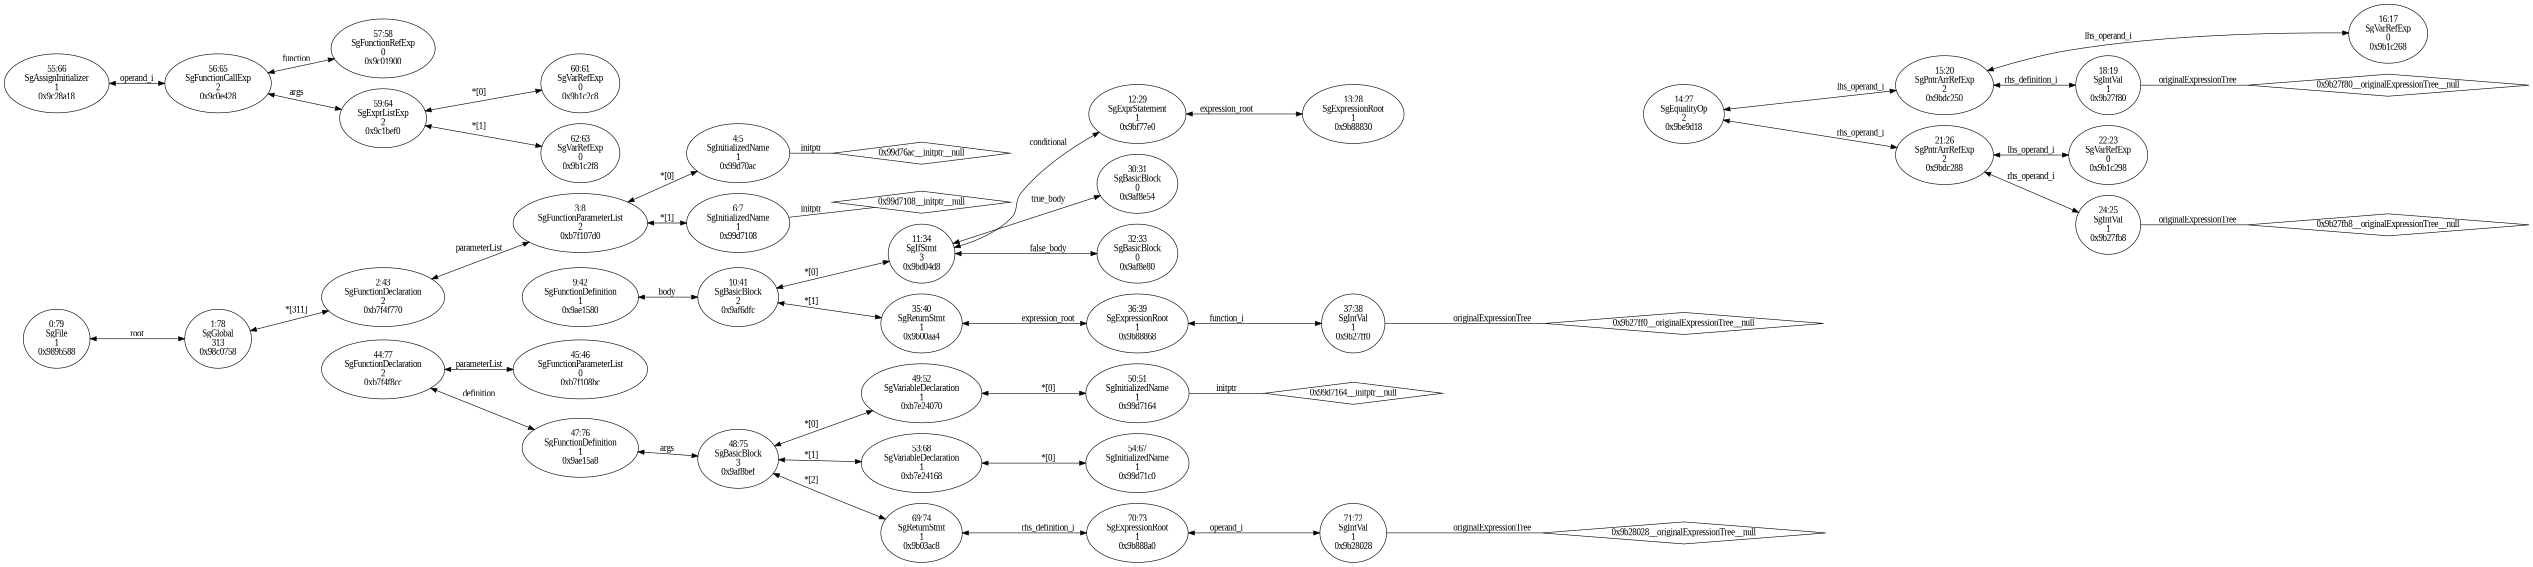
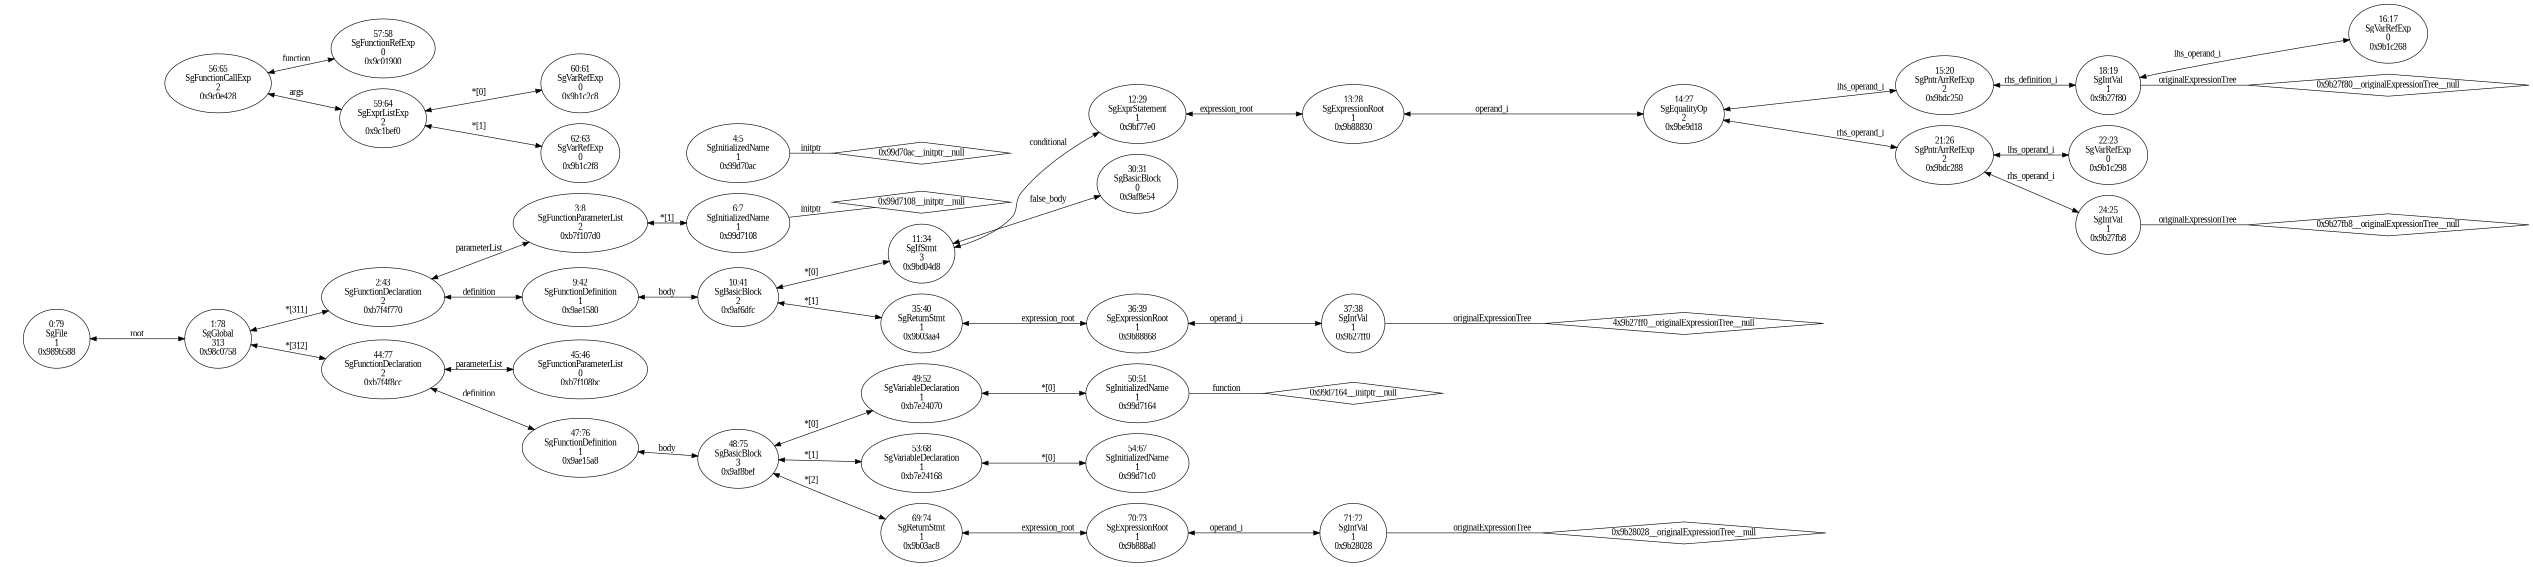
edge "16:17 SgVarRefExp 0 0x9b1c268" -- "15:20 SgPntrArrRefExp 2 0x9bdc250": now "16:17 SgVarRefExp 0 0x9b1c268" -- "18:19 SgIntVal 1 0x9b27f80"
node "55:66 SgAssignInitializer 1 0x9c28a18": removed
edge "13:28 SgExpressionRoot 1 0x9b88830" -- "14:27 SgEqualityOp 2 0x9be9d18": added, label "operand_i"
node "0x99d76ac__initptr__null": label "0x99d76ac__initptr__null" -> "0x99d70ac__initptr__null"
edge "4:5 SgInitializedName 1 0x99d70ac" -- "3:8 SgFunctionParameterList 2 0xb7f107d0": removed, label "*[0]"
edge "30:31 SgBasicBlock 0 0x9af8e54" -- "11:34 SgIfStmt 3 0x9bd04d8": label "true_body" -> "false_body"
node "32:33 SgBasicBlock 0 0x9af8e80": removed
edge "2:43 SgFunctionDeclaration 2 0xb7f4f770" -- "9:42 SgFunctionDefinition 1 0x9ae1580": added, label "definition"
edge "36:39 SgExpressionRoot 1 0x9b88868" -- "37:38 SgIntVal 1 0x9b27ff0": label "function_i" -> "operand_i"
node "35:40 SgReturnStmt 1 0x9b00aa4": label "35:40 SgReturnStmt 1 0x9b00aa4" -> "35:40 SgReturnStmt 1 0x9b03aa4"
node "0x9b27ff0__originalExpressionTree__null": label "0x9b27ff0__originalExpressionTree__null" -> "4x9b27ff0__originalExpressionTree__null"
edge "1:78 SgGlobal 313 0x98c0758" -- "44:77 SgFunctionDeclaration 2 0xb7f4f8cc": added, label "*[312]"
edge "50:51 SgInitializedName 1 0x99d7164" -- "0x99d7164__initptr__null": label "initptr" -> "function"
edge "47:76 SgFunctionDefinition 1 0x9ae15a8" -- "48:75 SgBasicBlock 3 0x9af8bef": label "args" -> "body"
edge "69:74 SgReturnStmt 1 0x9b03ac8" -- "70:73 SgExpressionRoot 1 0x9b888a0": label "rhs_definition_i" -> "expression_root"
